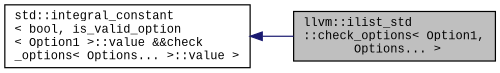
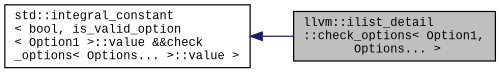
node "llvm::ilist_std ::check_options< Option1, Options... >": label "llvm::ilist_std ::check_options< Option1, Options... >" -> "llvm::ilist_detail ::check_options< Option1, Options... >"
